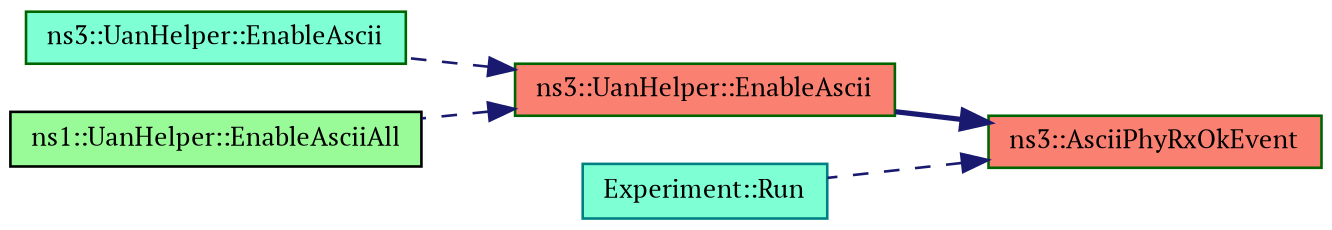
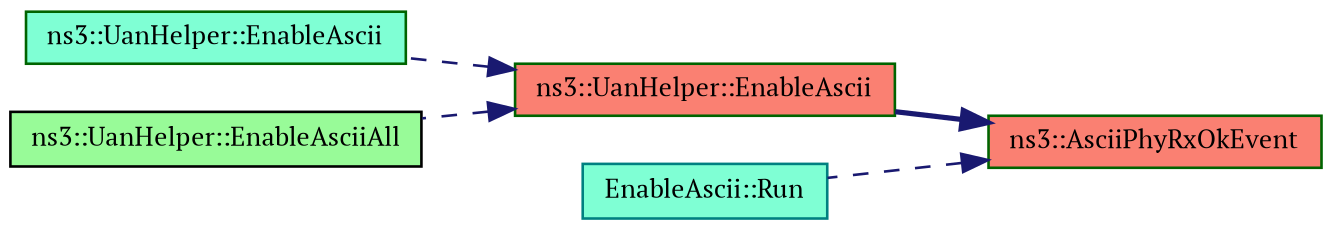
node "ns1::UanHelper::EnableAsciiAll": label "ns1::UanHelper::EnableAsciiAll" -> "ns3::UanHelper::EnableAsciiAll"
node "Experiment::Run": label "Experiment::Run" -> "EnableAscii::Run"
